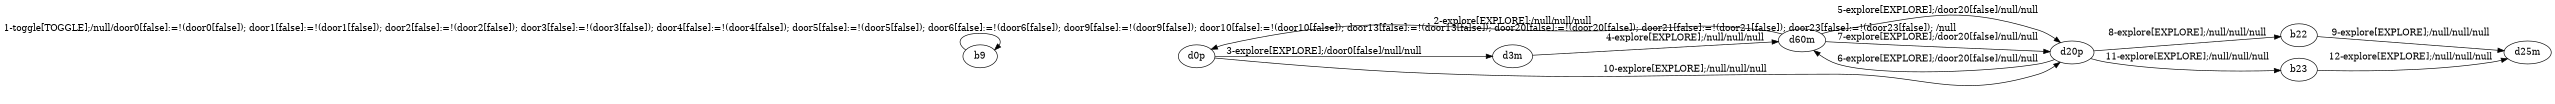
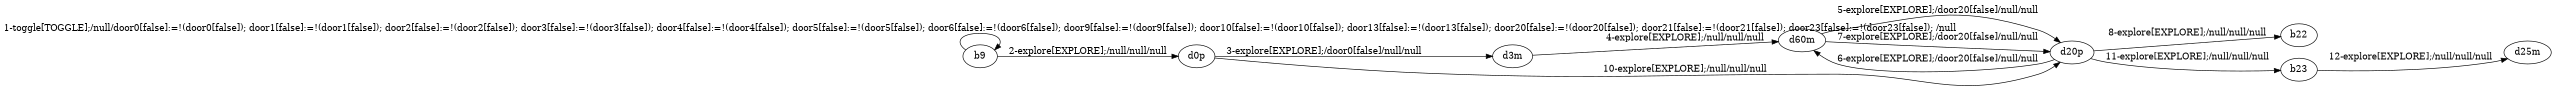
edge "d60m" -> "d0p": now "b9" -> "d0p"
edge "b22" -> "d25m": removed, label "9-explore[EXPLORE];/null/null/null"
